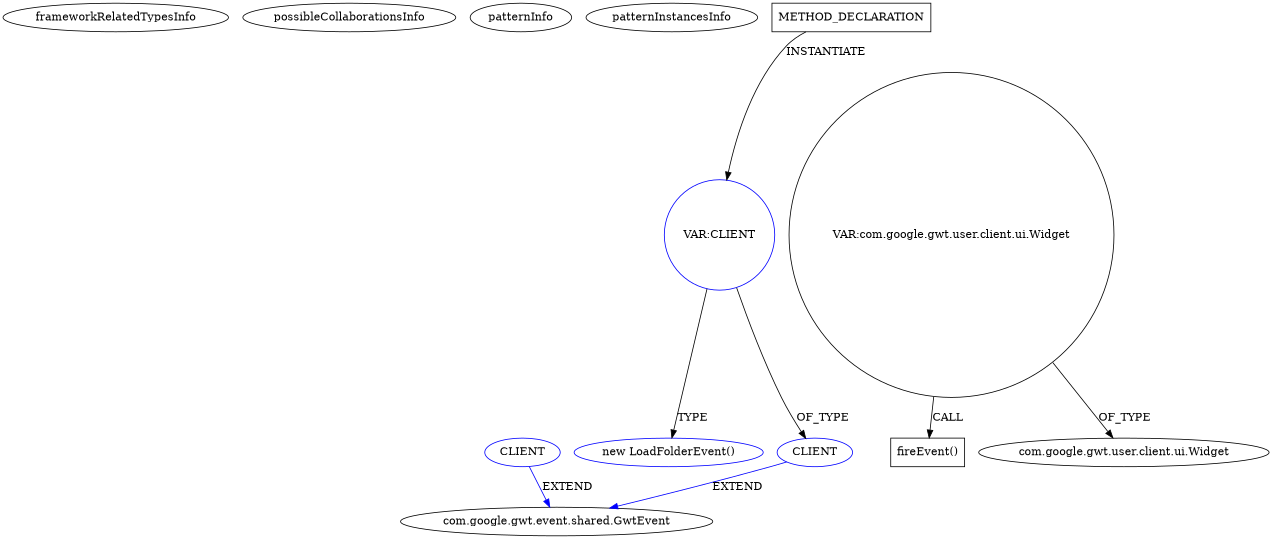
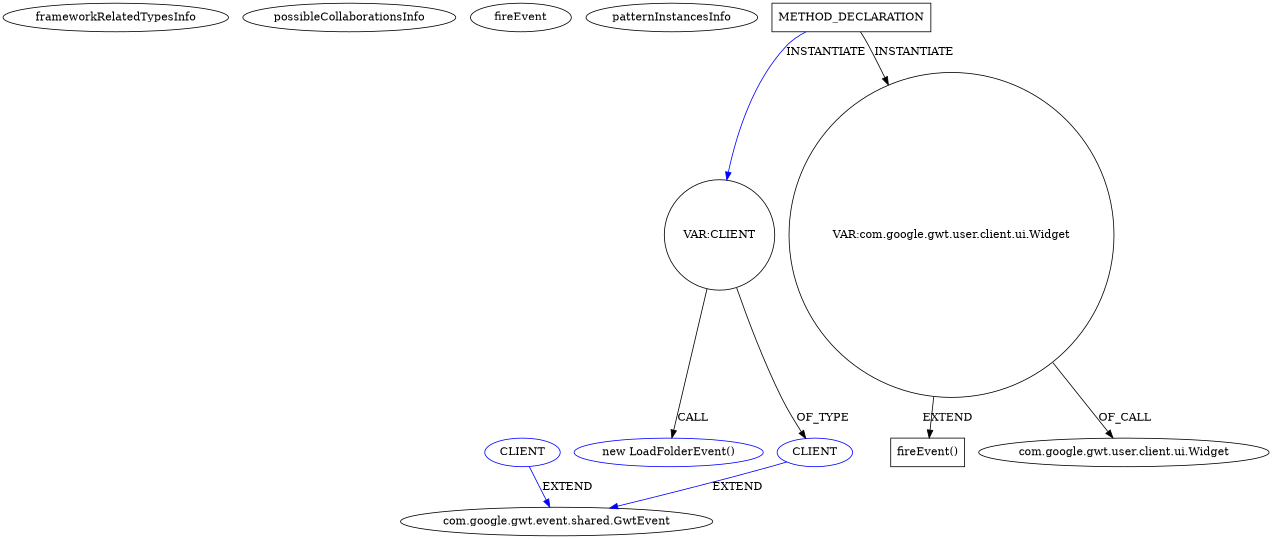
node "patternInfo": label "patternInfo" -> "fireEvent"
edge "METHOD_DECLARATION" -> "VAR:com.google.gwt.user.client.ui.Widget": added, label "INSTANTIATE"
edge "METHOD_DECLARATION" -> "VAR:CLIENT": color black -> blue
node "VAR:CLIENT": color blue -> black
edge "VAR:CLIENT" -> "new LoadFolderEvent()": label "TYPE" -> "CALL"
edge "VAR:com.google.gwt.user.client.ui.Widget" -> "fireEvent()": label "CALL" -> "EXTEND"
edge "VAR:com.google.gwt.user.client.ui.Widget" -> "com.google.gwt.user.client.ui.Widget": label "OF_TYPE" -> "OF_CALL"
